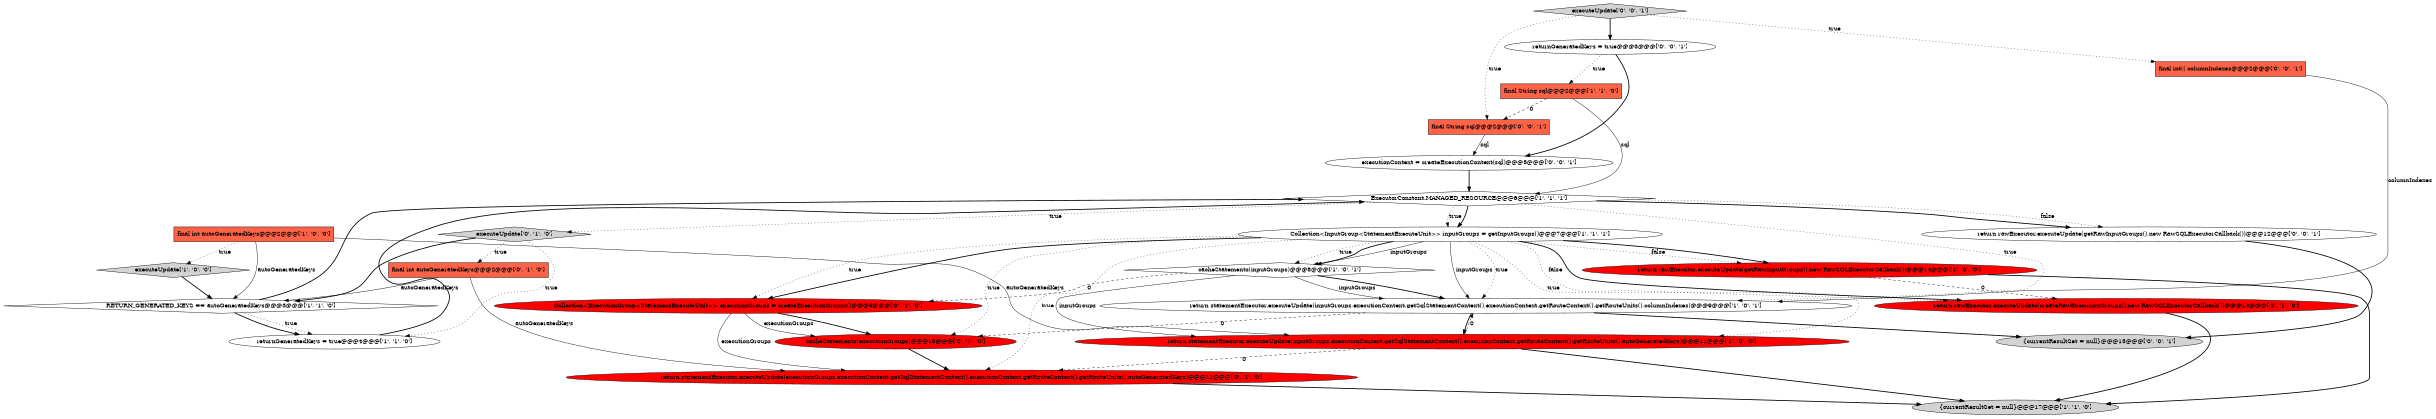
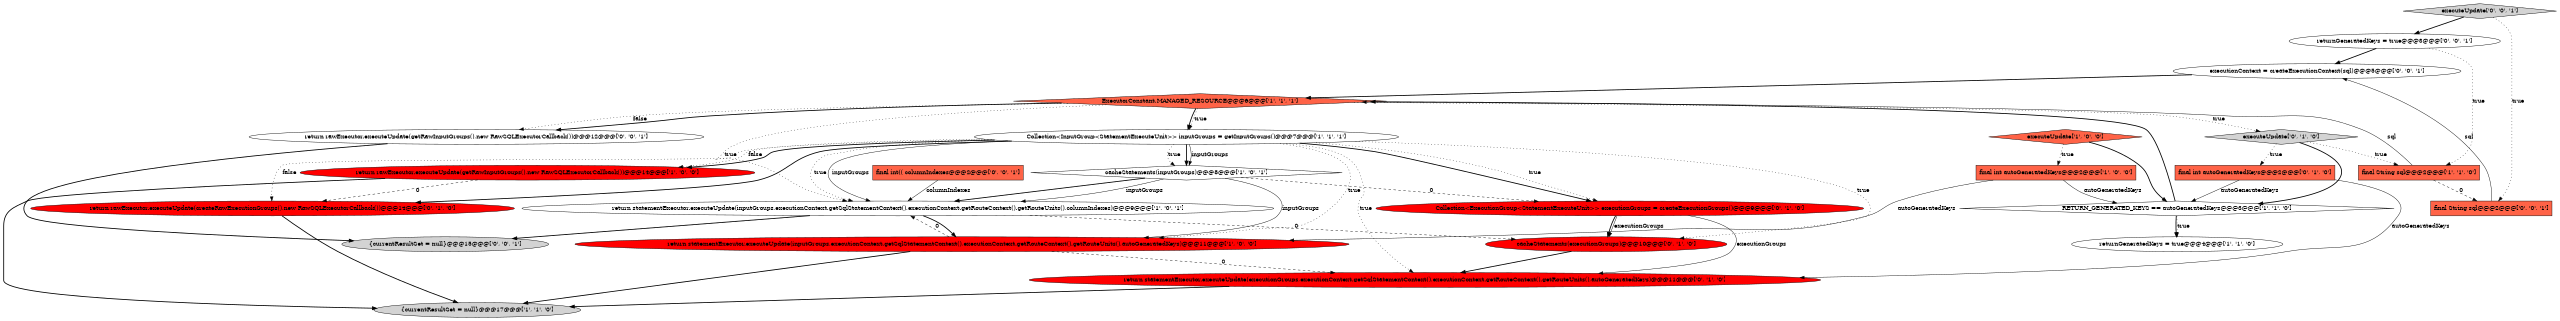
edge "executeUpdate['0', '0', '1']" -> "final int(( columnIndexes@@@2@@@['0', '0', '1']": removed, label "true"
node "ExecutorConstant.MANAGED_RESOURCE@@@6@@@['1', '1', '1']": fillcolor white -> tomato
edge "returnGeneratedKeys = true@@@4@@@['1', '1', '0']" -> "ExecutorConstant.MANAGED_RESOURCE@@@6@@@['1', '1', '1']": removed
edge "final int autoGeneratedKeys@@@2@@@['1', '0', '0']" -> "executeUpdate['1', '0', '0']": reversed
node "executeUpdate['1', '0', '0']": fillcolor lightgray -> tomato
edge "executeUpdate['0', '1', '0']" -> "returnGeneratedKeys = true@@@4@@@['1', '1', '0']": now "executeUpdate['0', '1', '0']" -> "final String sql@@@2@@@['1', '1', '0']"
